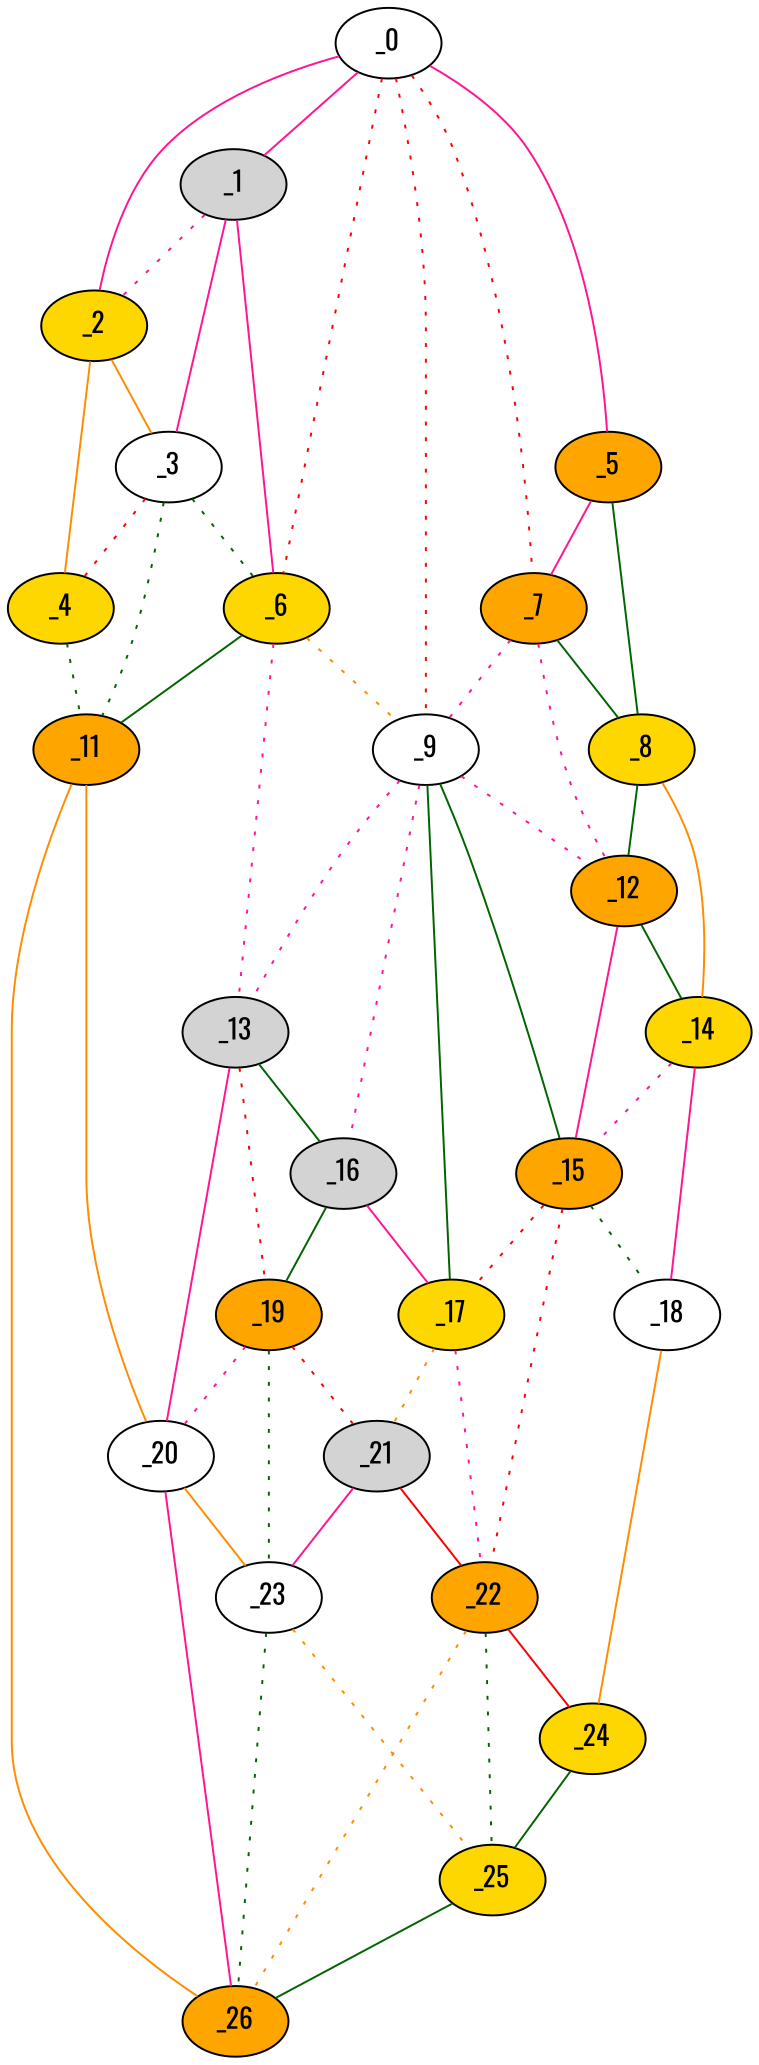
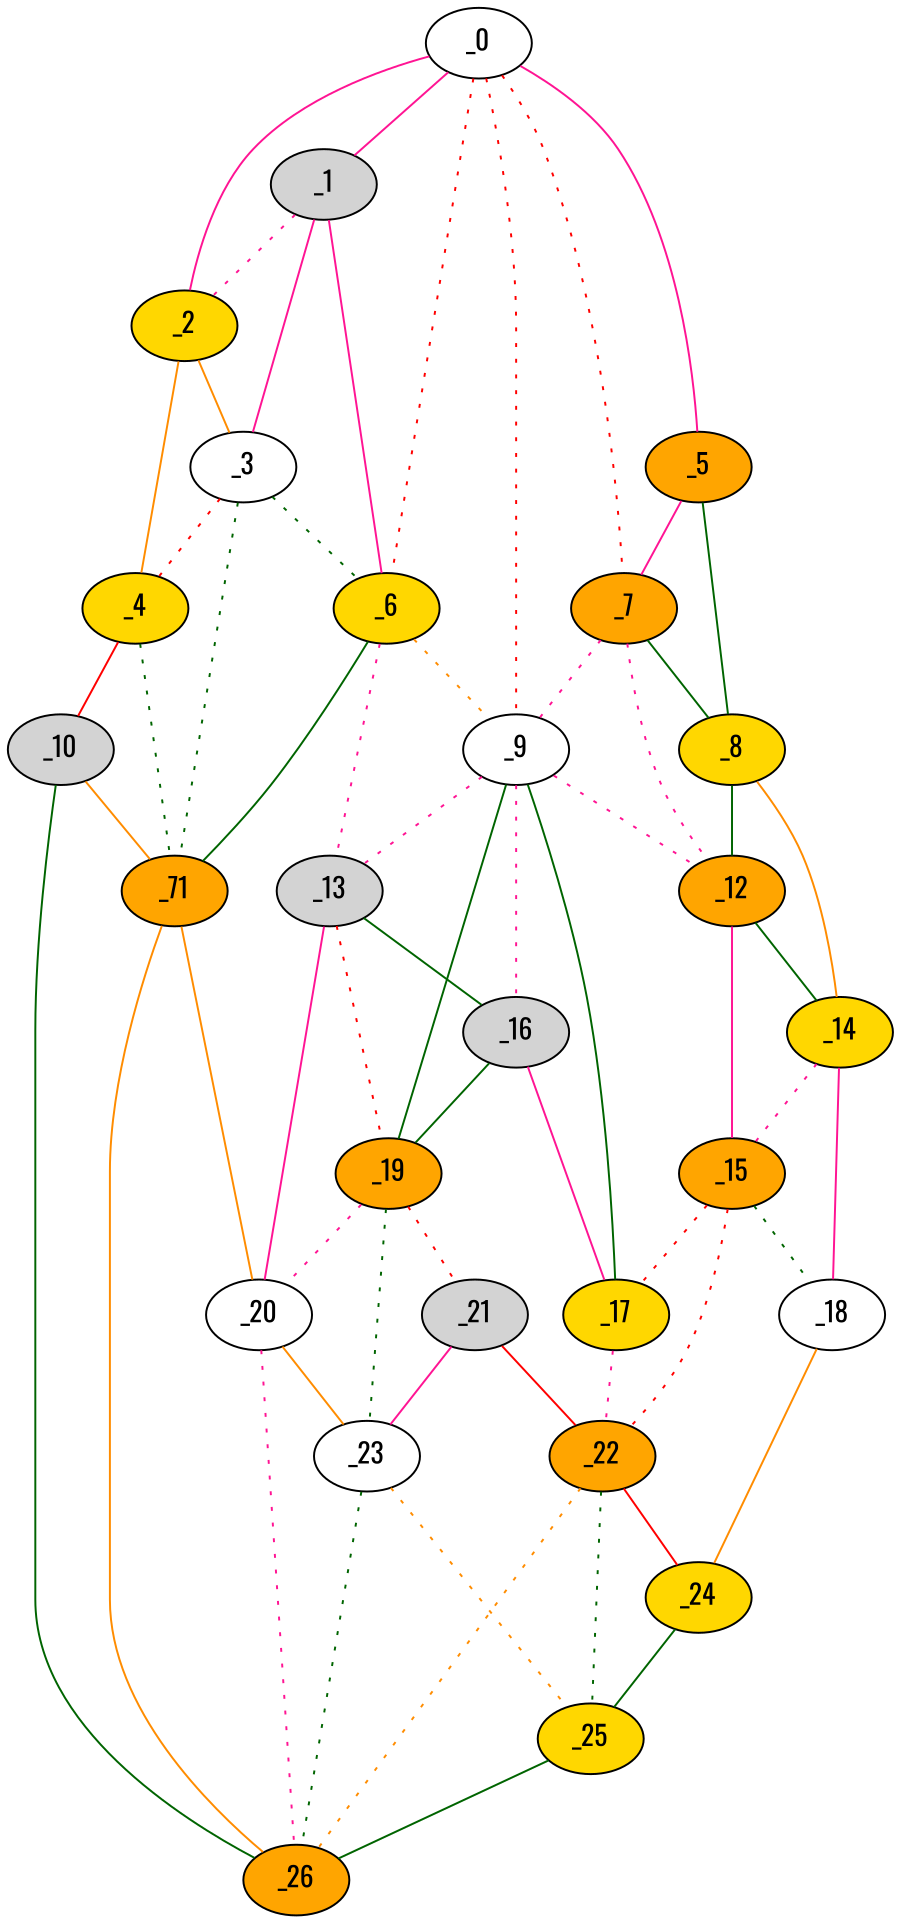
node "_10": added
node "_11": label "_11" -> "_71"
edge "_9" -- "_15": now "_9" -- "_19"
edge "_17" -- "_21": removed
edge "_20" -- "_26": style solid -> dotted
